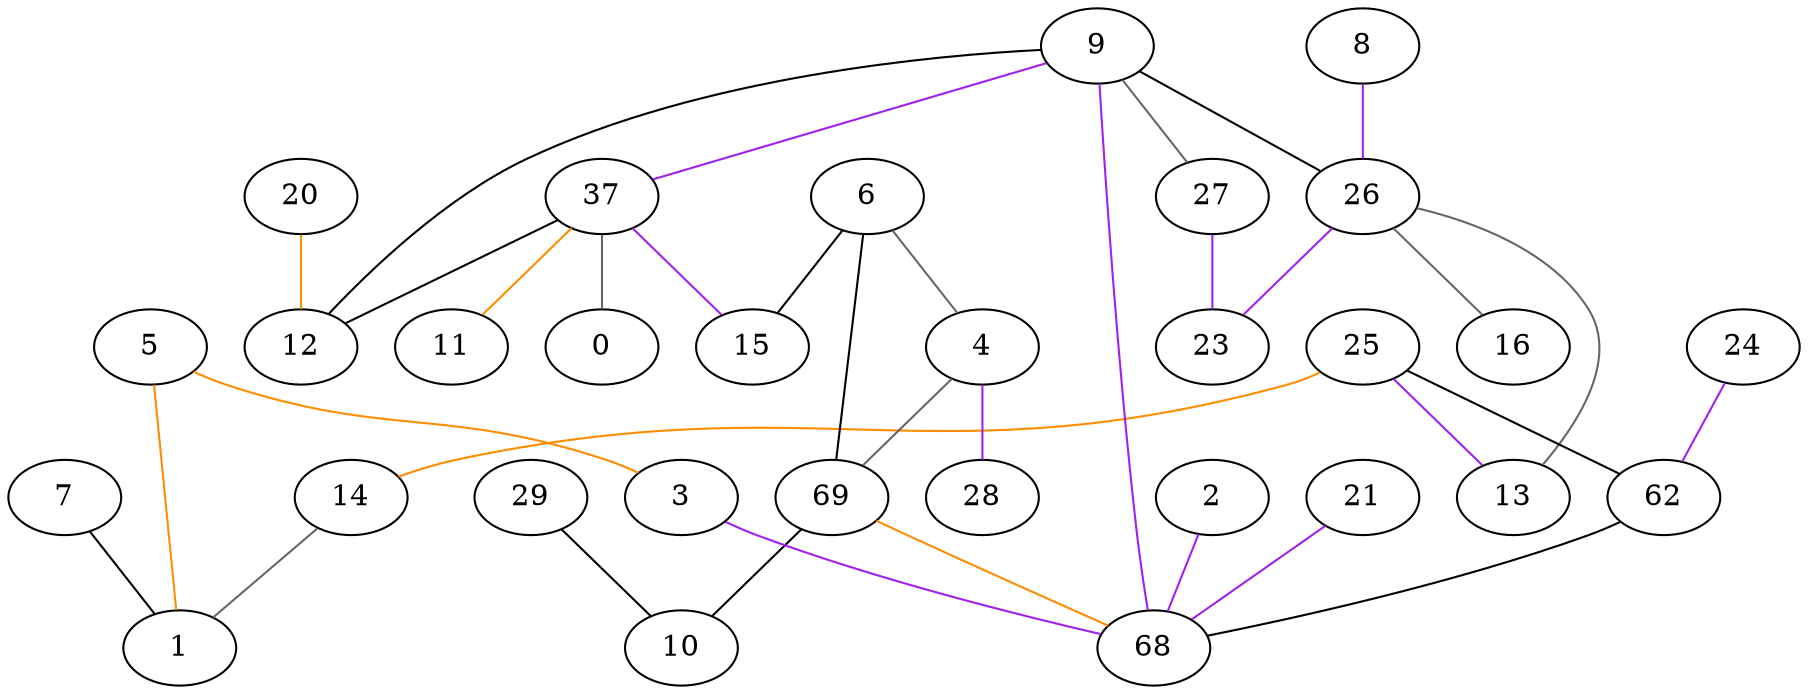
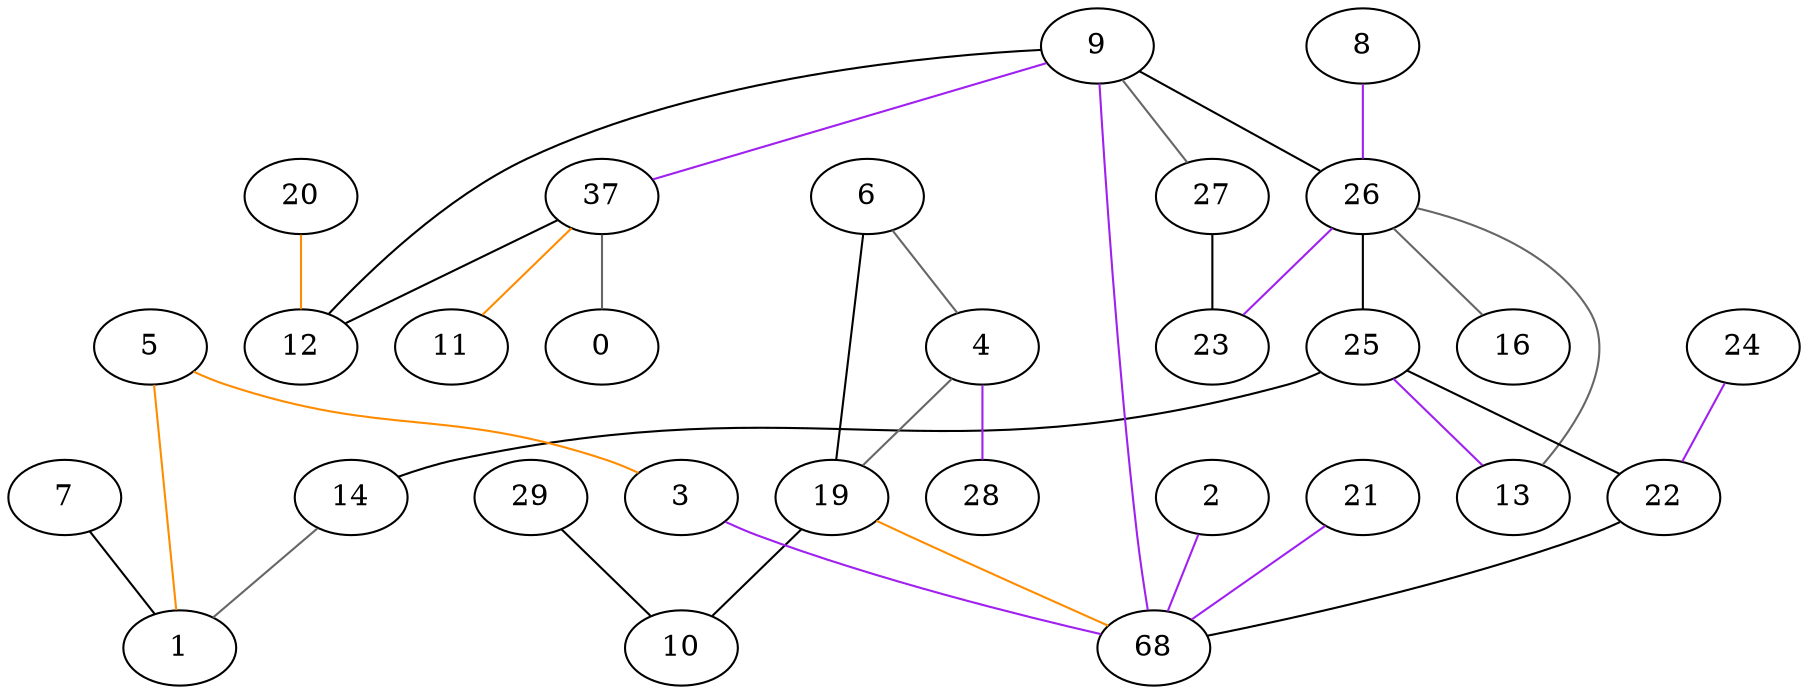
edge "27" -- "23": color purple -> black
edge "26" -- "25": added
node "15": removed
edge "25" -- "14": color darkorange -> black
node "69": label "69" -> "19"
node "62": label "62" -> "22"
